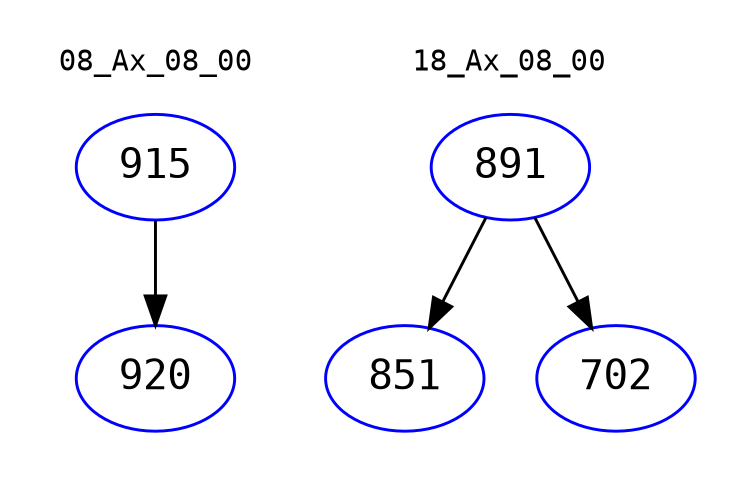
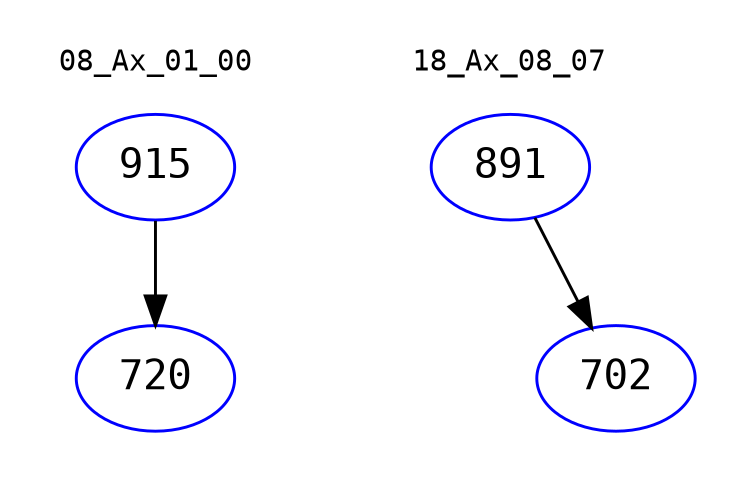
cluster "08_Ax_08_00": label "08_Ax_08_00" -> "08_Ax_01_00"
cluster "18_Ax_08_00": label "18_Ax_08_00" -> "18_Ax_08_07"
node "920": label "920" -> "720"
node "851": removed
